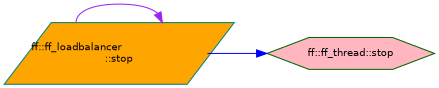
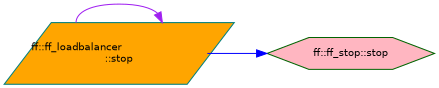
node "ff::ff_thread::stop": label "ff::ff_thread::stop" -> "ff::ff_stop::stop"
